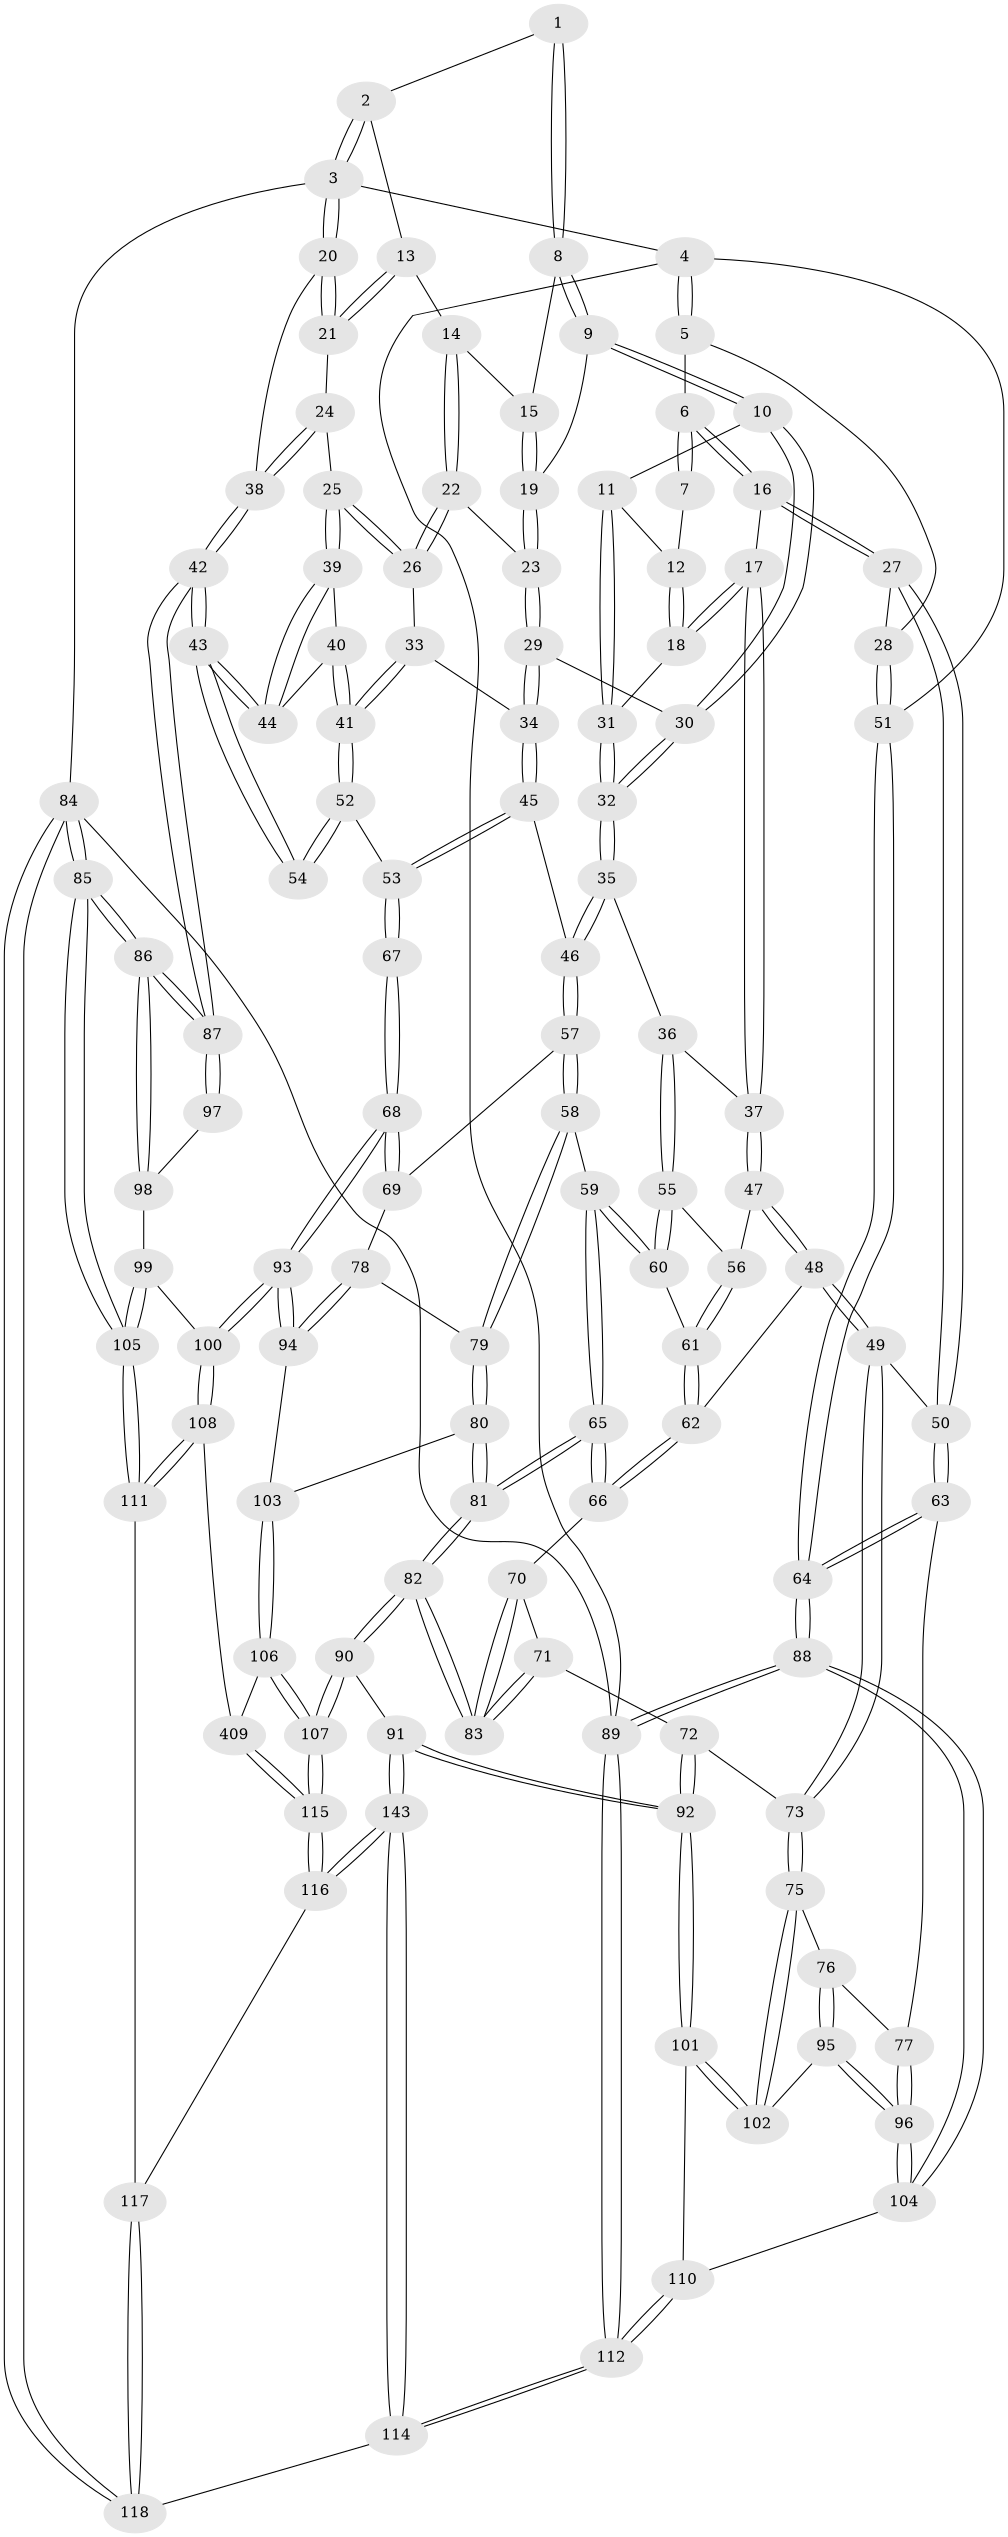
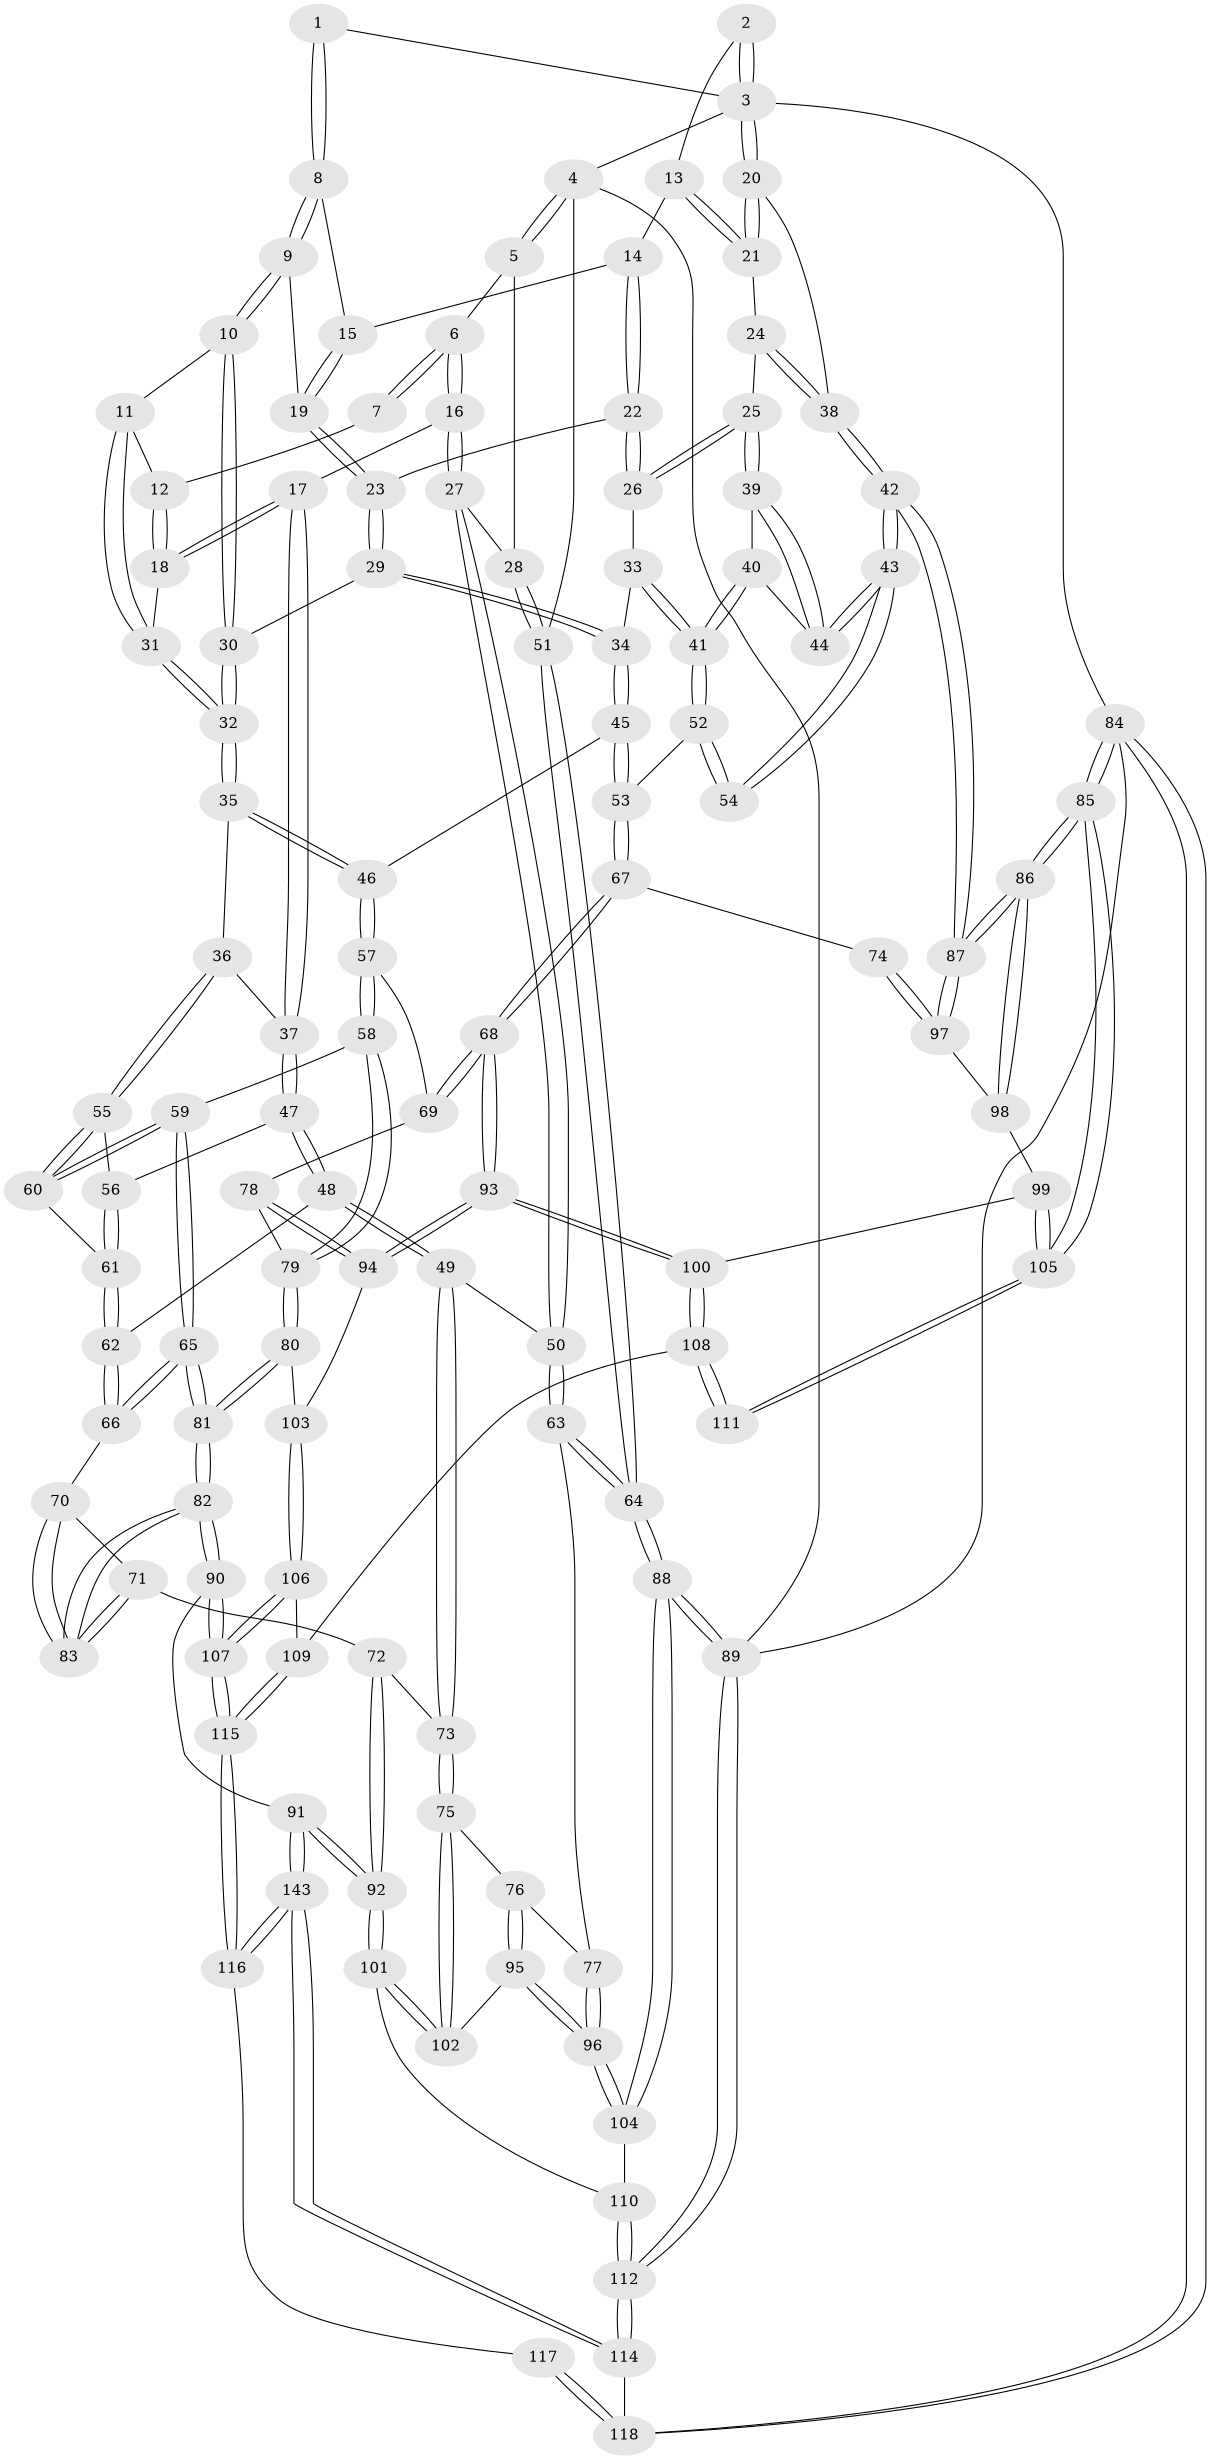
edge "1" -- "2": now "1" -- "3"
node "74": added
node "409": label "409" -> "109"
edge "111" -- "117": removed
